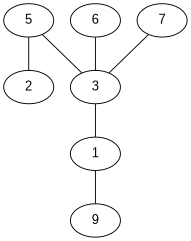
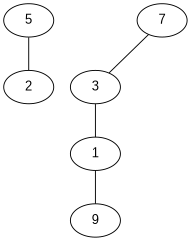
node "6": removed
edge "5" -- "3": removed
